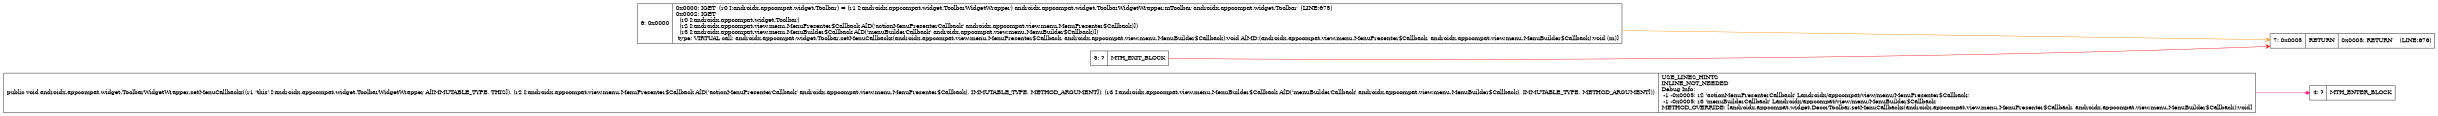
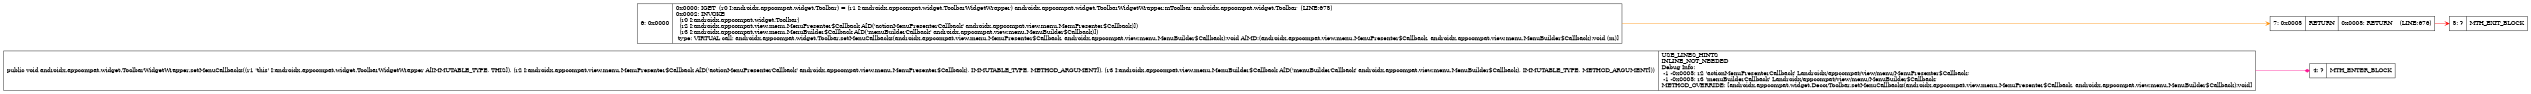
node "6: 0x0000": text "0x0002: IGET" -> "0x0002: INVOKE"
edge "5: ?" -> "7: 0x0005": reversed
